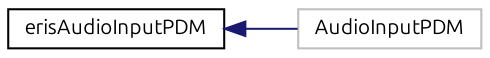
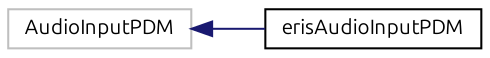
edge "AudioInputPDM" -> "erisAudioInputPDM": reversed
